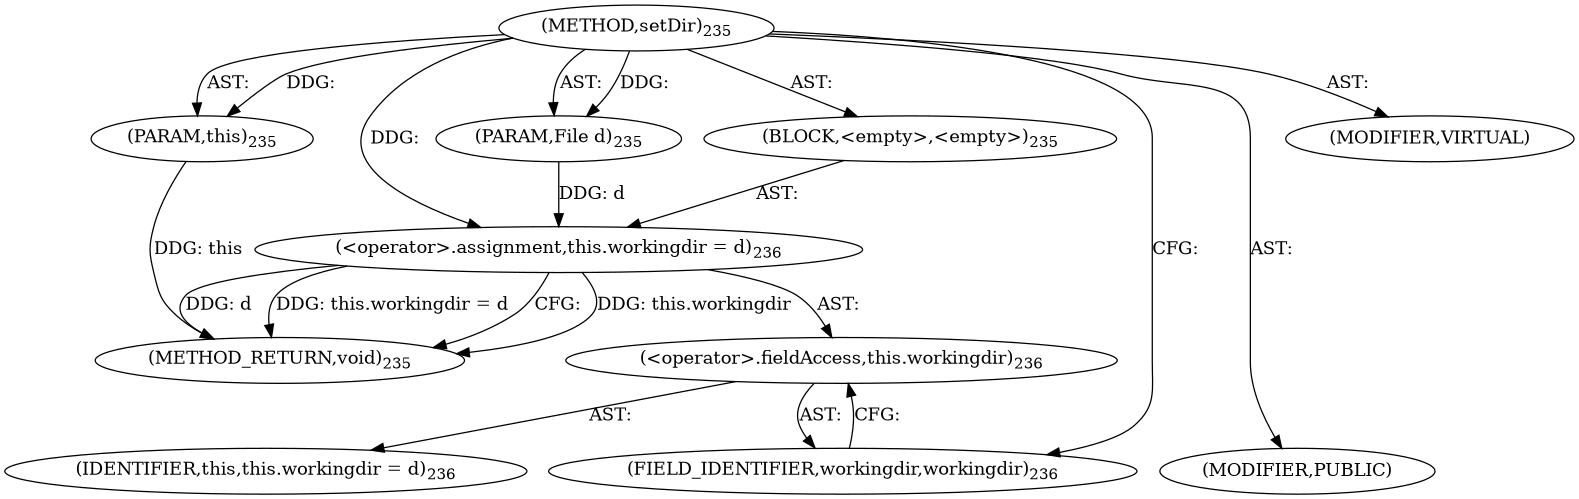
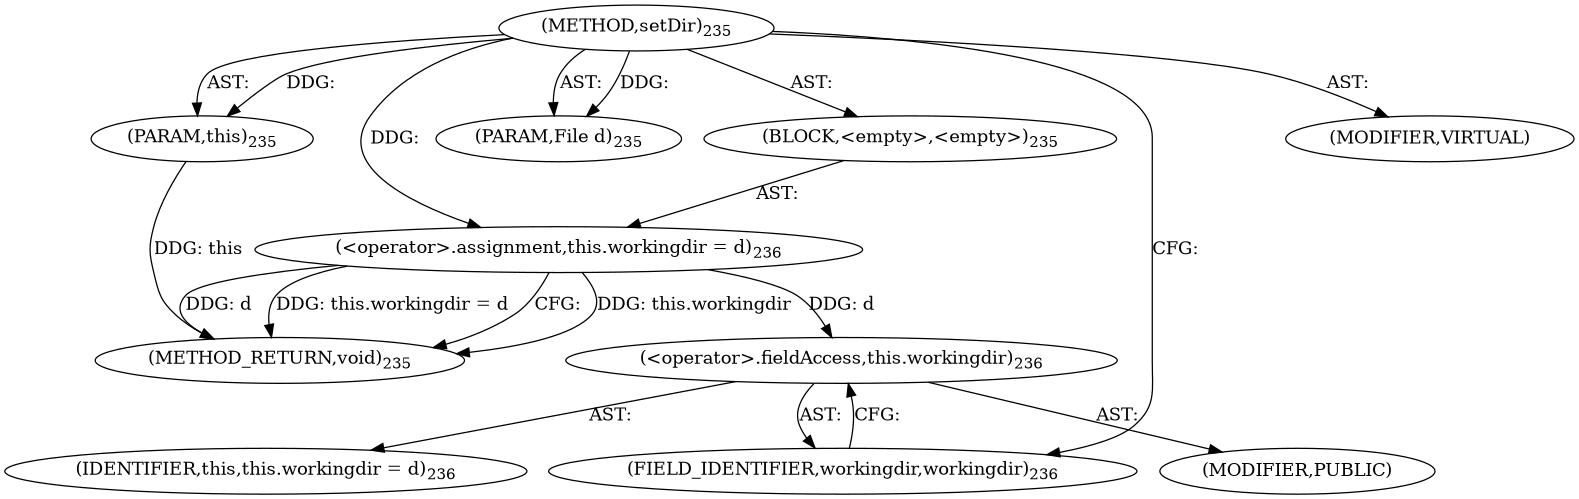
edge "(METHOD,setDir)" -> "(MODIFIER,PUBLIC)": now "(<operator>.fieldAccess,this.workingdir)" -> "(MODIFIER,PUBLIC)"
edge "(PARAM,File d)" -> "(<operator>.assignment,this.workingdir = d)": removed, label "DDG: d"
edge "(<operator>.assignment,this.workingdir = d)" -> "(<operator>.fieldAccess,this.workingdir)": label "AST: " -> "DDG: d"
